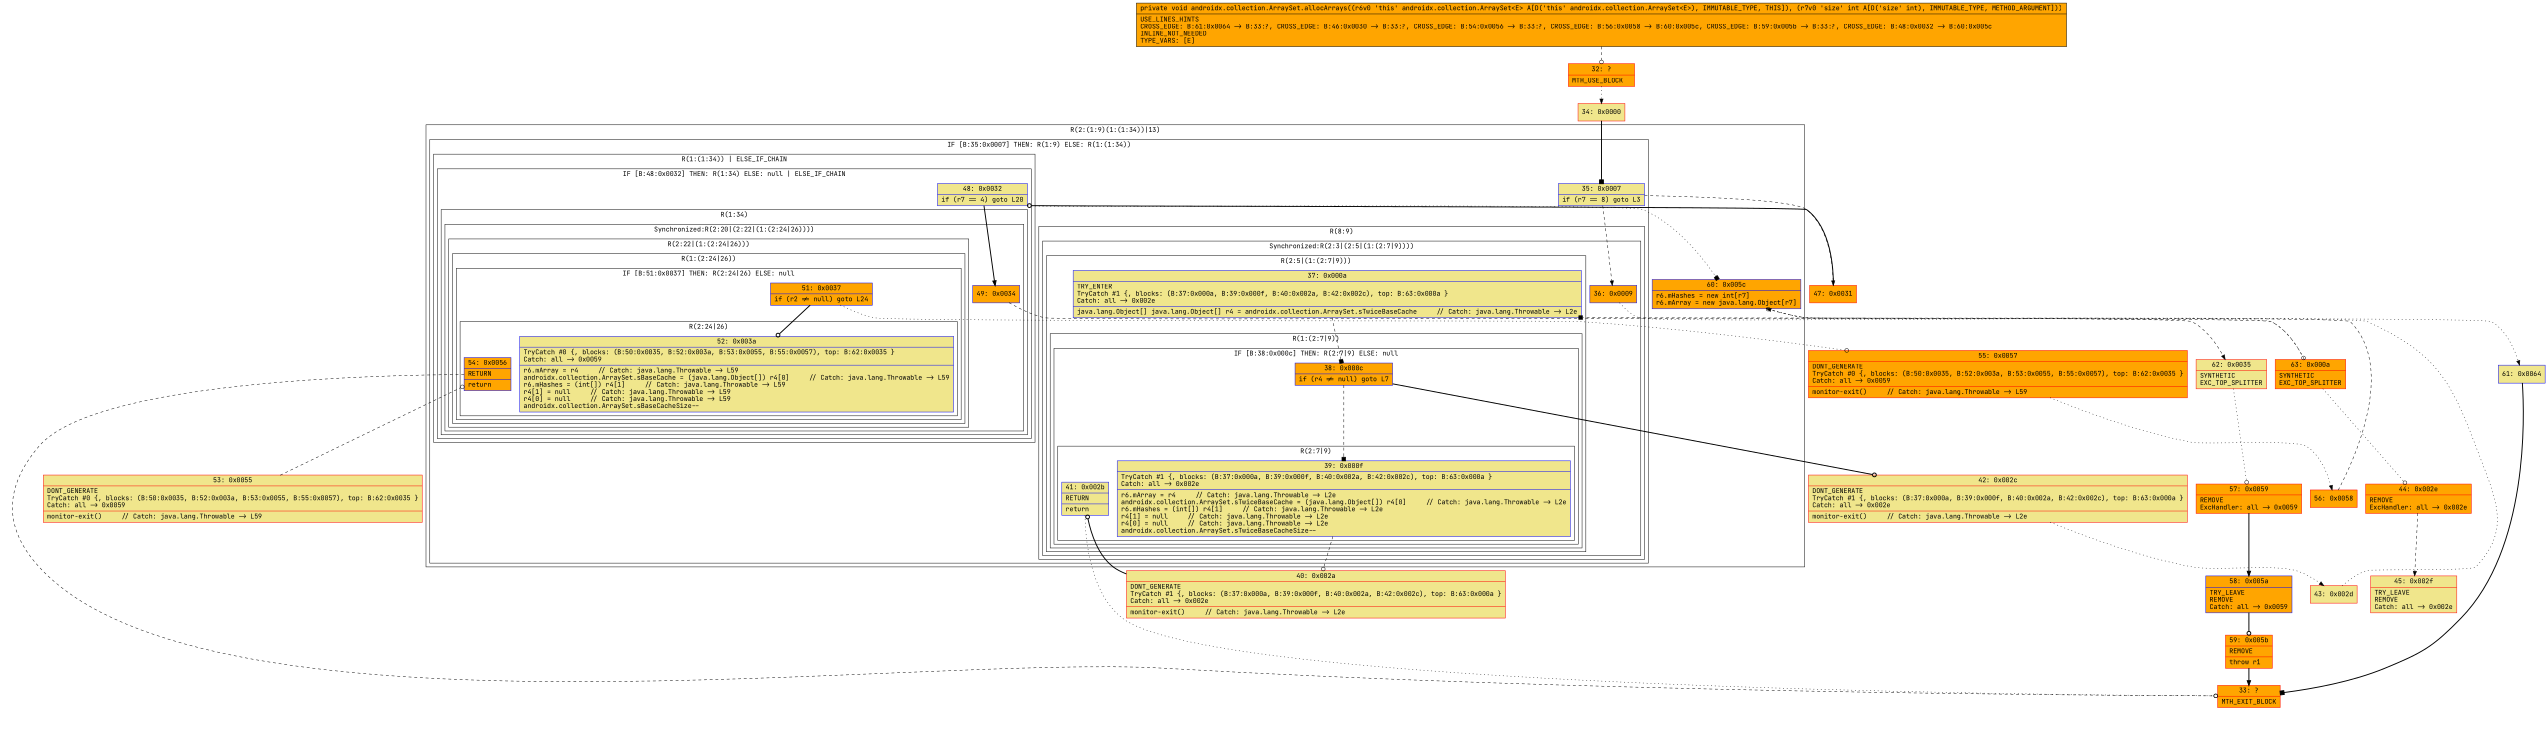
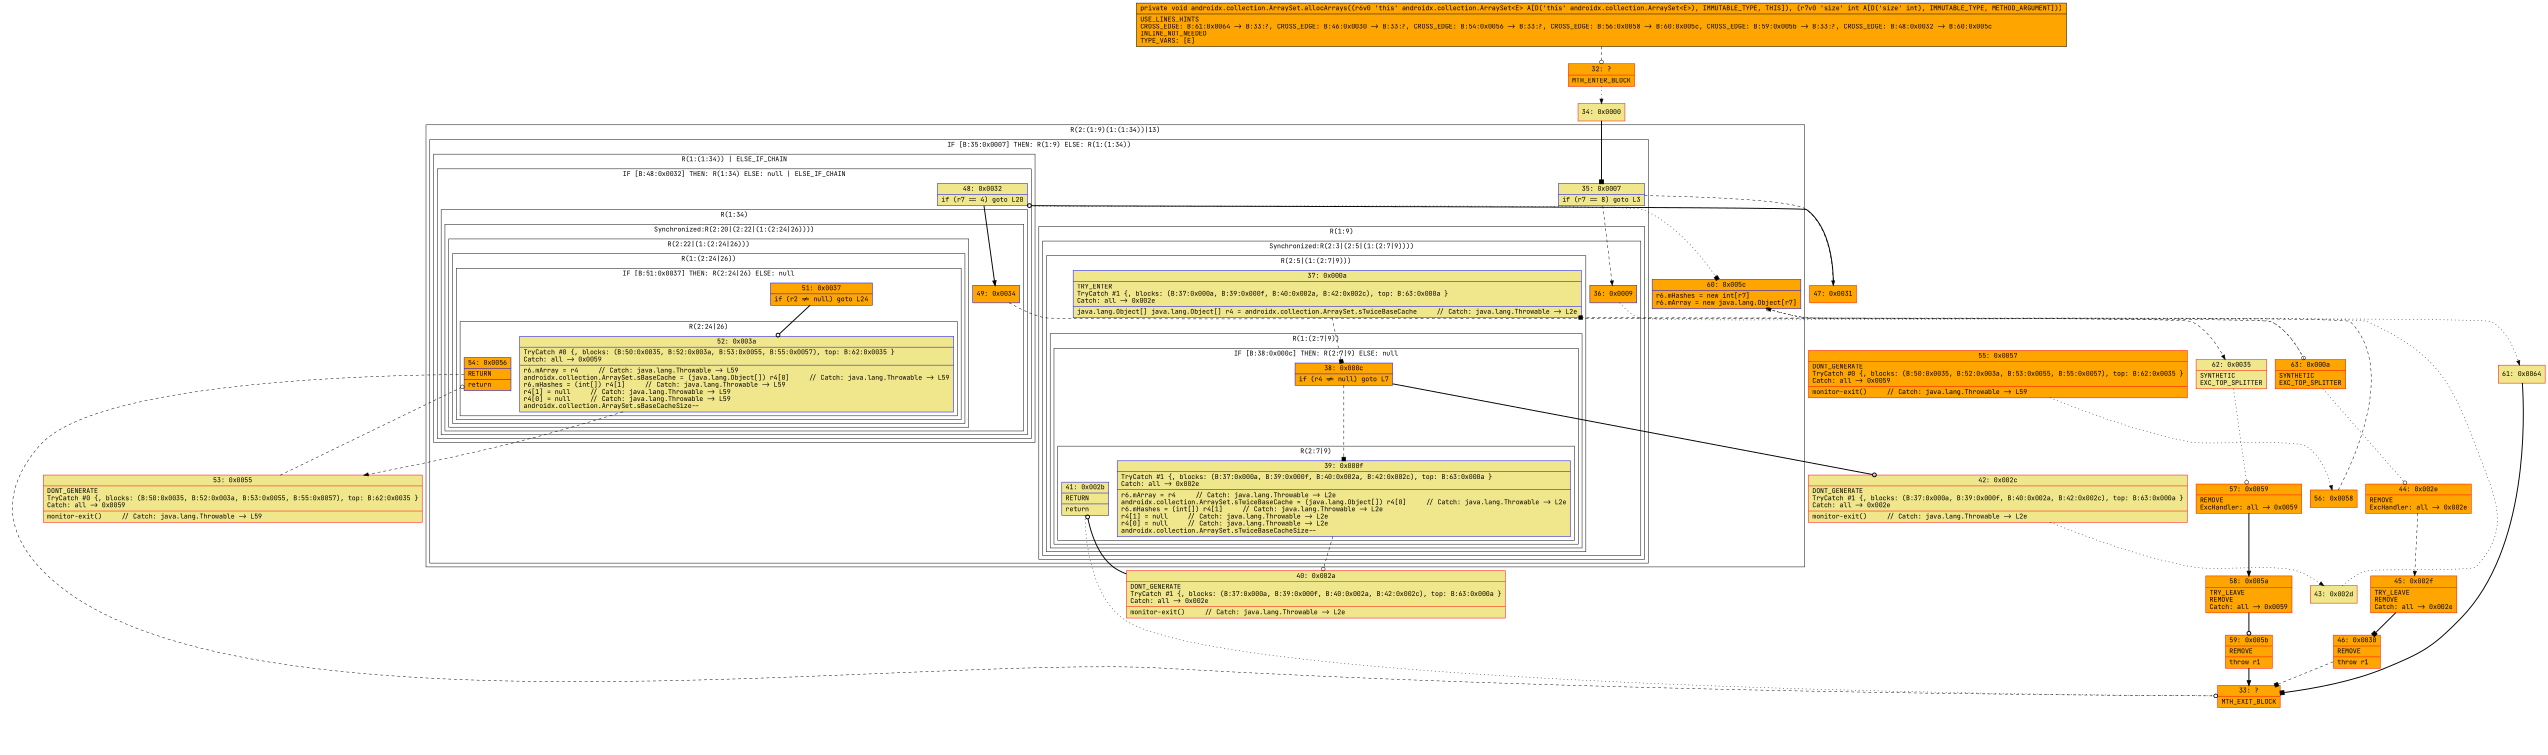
node "32: ?": text "MTH_USE_BLOCK" -> "MTH_ENTER_BLOCK"
cluster "R(8:9)": label "R(8:9)" -> "R(1:9)"
edge "51: 0x0037" -> "55: 0x0057": removed
node "61: 0x0064": color blue -> red
edge "52: 0x003a" -> "53: 0x0055": added
node "58: 0x005a": color blue -> red
node "45: 0x002f": fillcolor khaki -> orange
node "46: 0x0030": added
